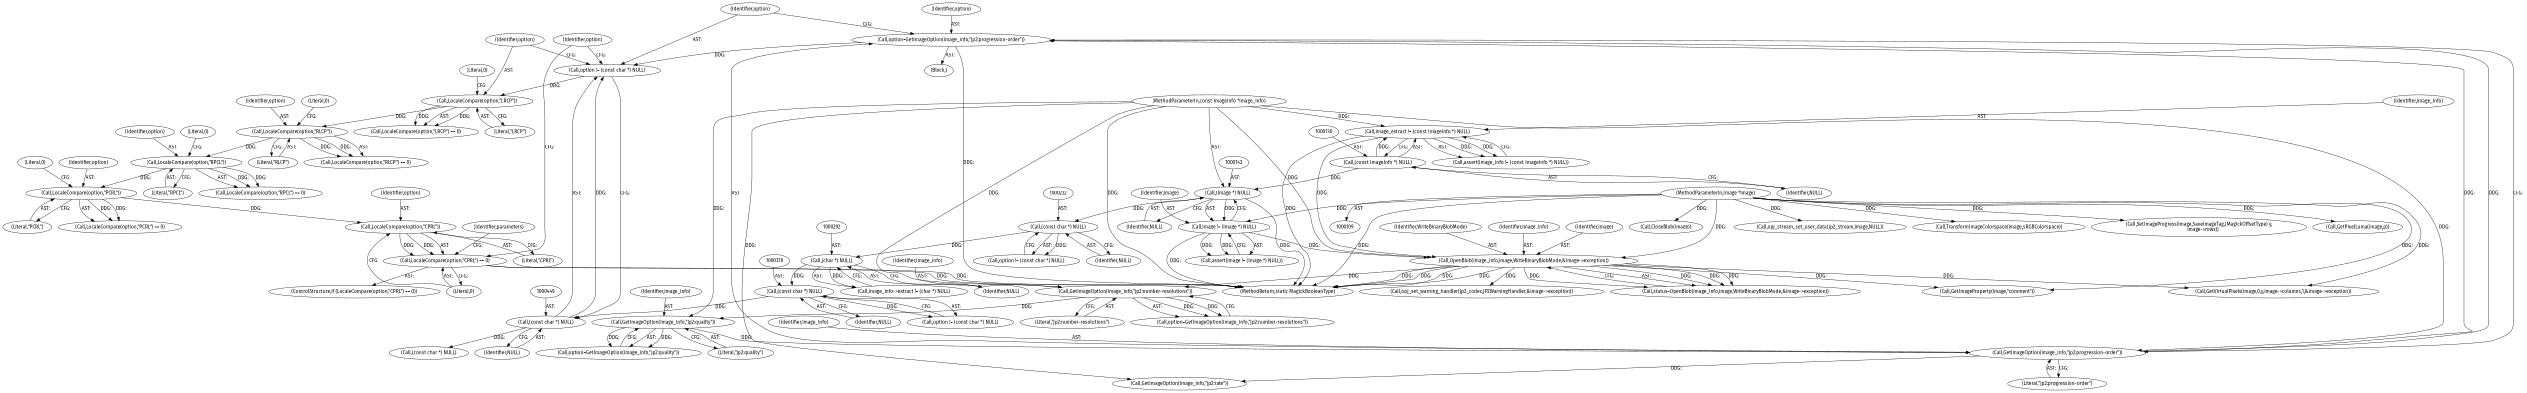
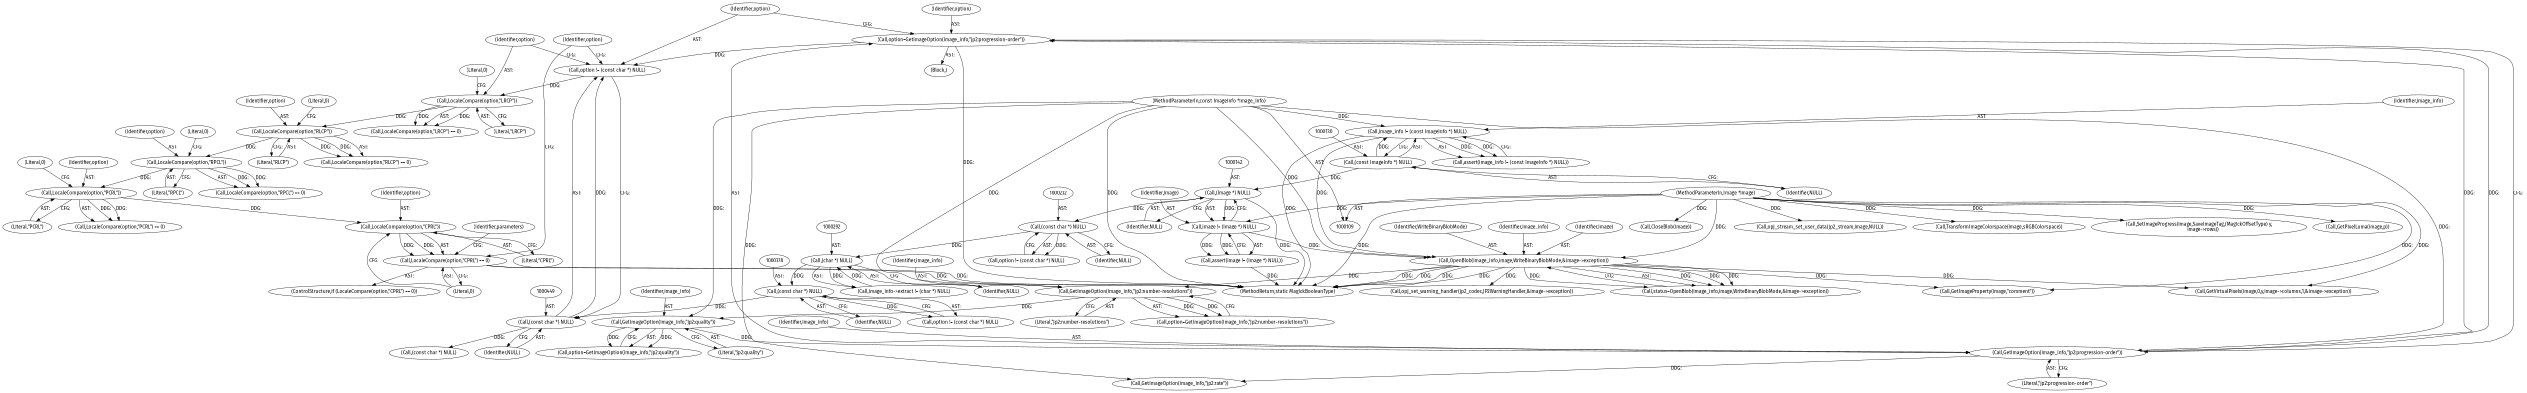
node "(Call,image_extract != (const ImageInfo *) NULL)": label "(Call,image_extract != (const ImageInfo *) NULL)" -> "(Call,image_info != (const ImageInfo *) NULL)"
edge "(MethodParameterIn,const ImageInfo *image_info)" -> "(Call,(Image *) NULL)": now "(MethodParameterIn,const ImageInfo *image_info)" -> "1000109"
edge "(Call,image != (Image *) NULL)" -> "(MethodReturn,static MagickBooleanType)": now "(Call,assert(image != (Image *) NULL))" -> "(MethodReturn,static MagickBooleanType)"
edge "(Call,image_info->extract != (char *) NULL)" -> "(Call,(char *) NULL)": label "CFG: " -> "DDG: "
